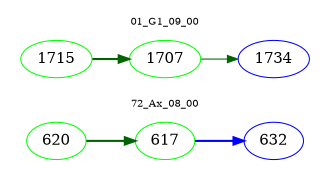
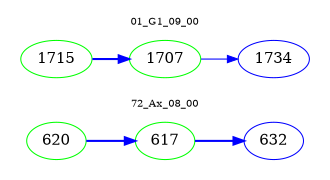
edge "1715" -> "1707": color darkgreen -> blue
edge "1707" -> "1734": color darkgreen -> blue
edge "620" -> "617": color darkgreen -> blue
